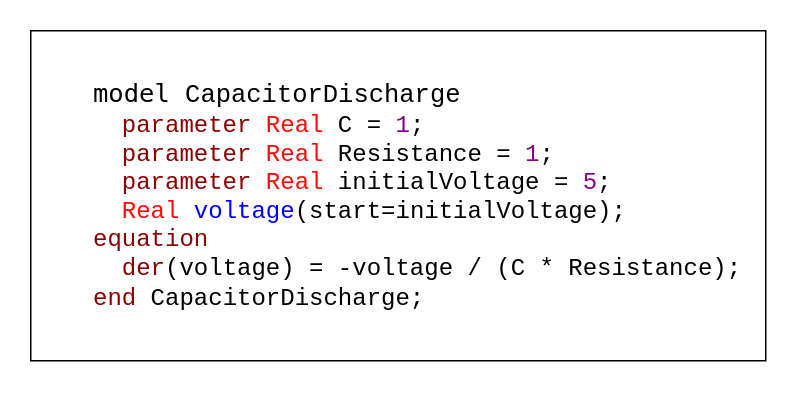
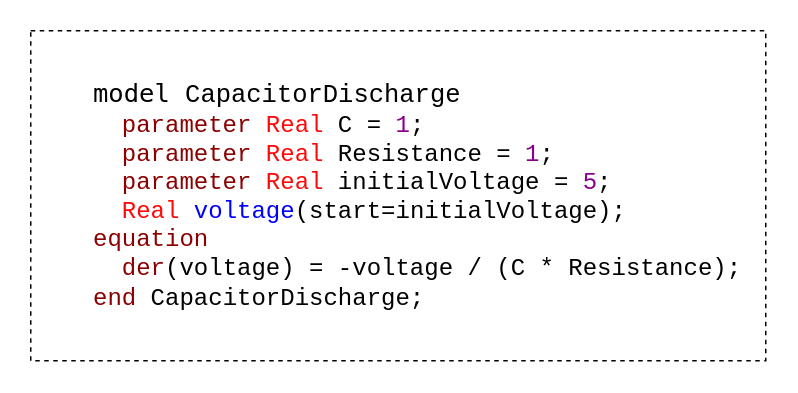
node "model CapacitorDischarge parameter Real C = 1; parameter Real Resistance = 1; parameter Real initialVoltage = 5; Real voltage(start=initialVoltage);equation der(voltage) = -voltage / (C * Resistance);end CapacitorDischarge;": style solid -> dashed
